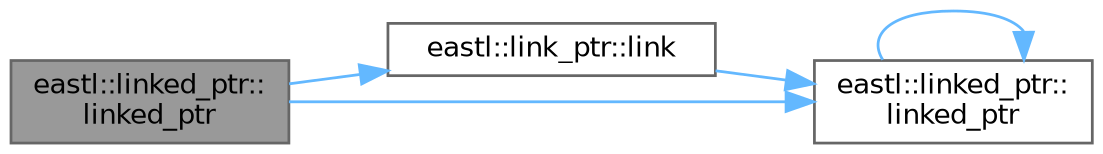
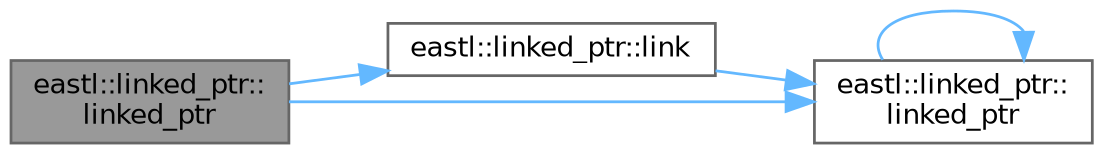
node "eastl::link_ptr::link": label "eastl::link_ptr::link" -> "eastl::linked_ptr::link"
